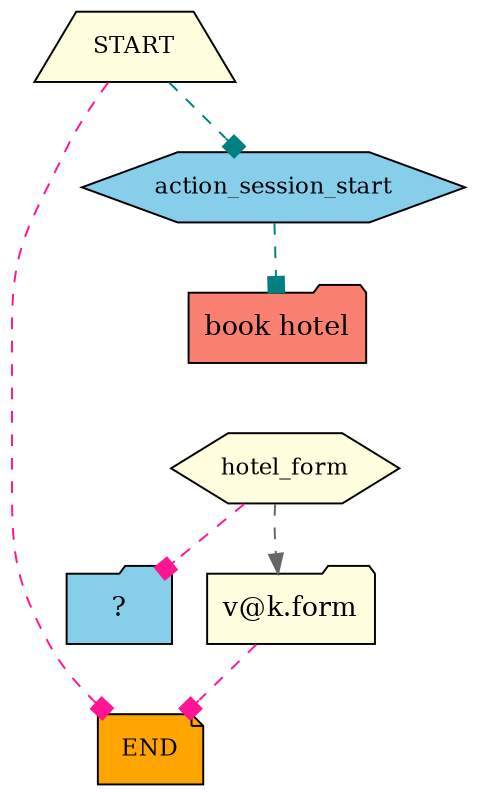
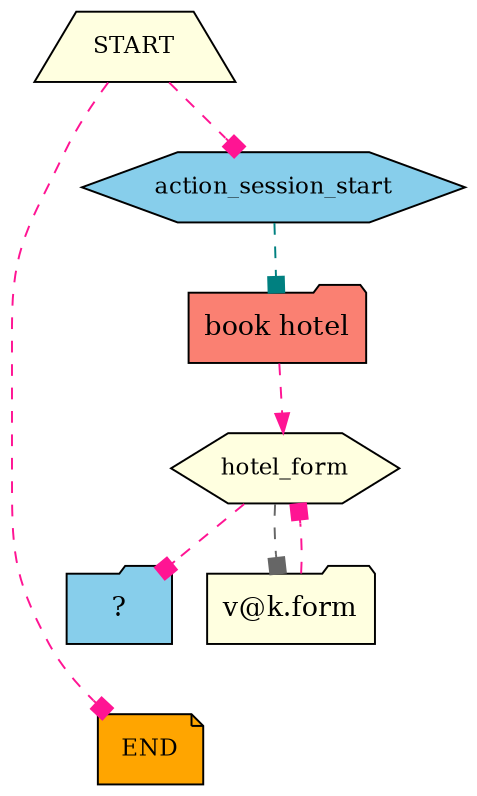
edge "START" -> "action_session_start": color teal -> deeppink
edge "book hotel" -> "hotel_form": added
edge "hotel_form" -> "v@k.form": arrowhead normal -> box
edge "v@k.form" -> "END": now "v@k.form" -> "hotel_form"
